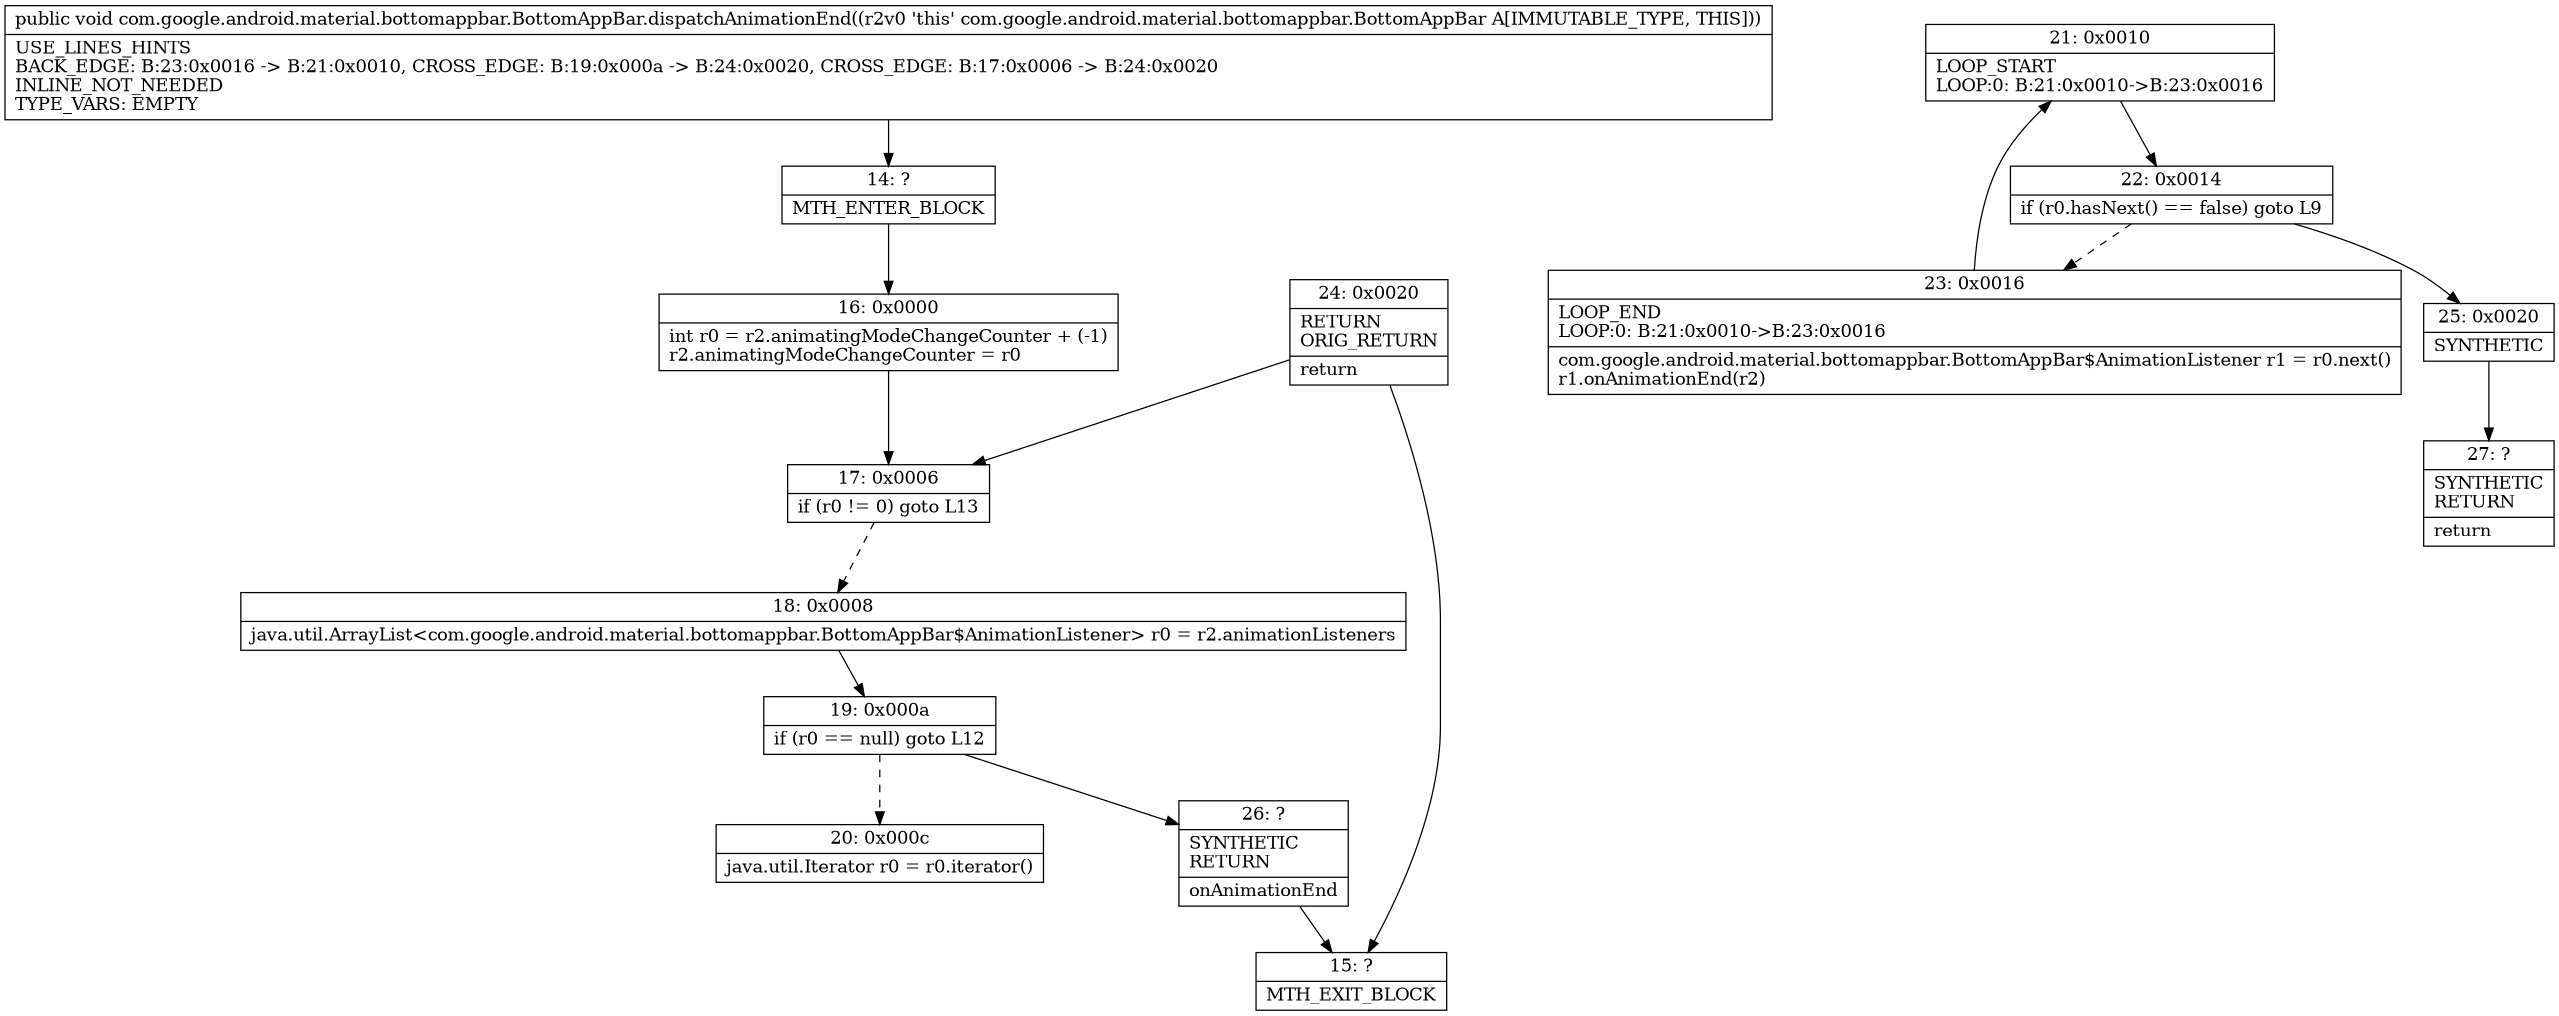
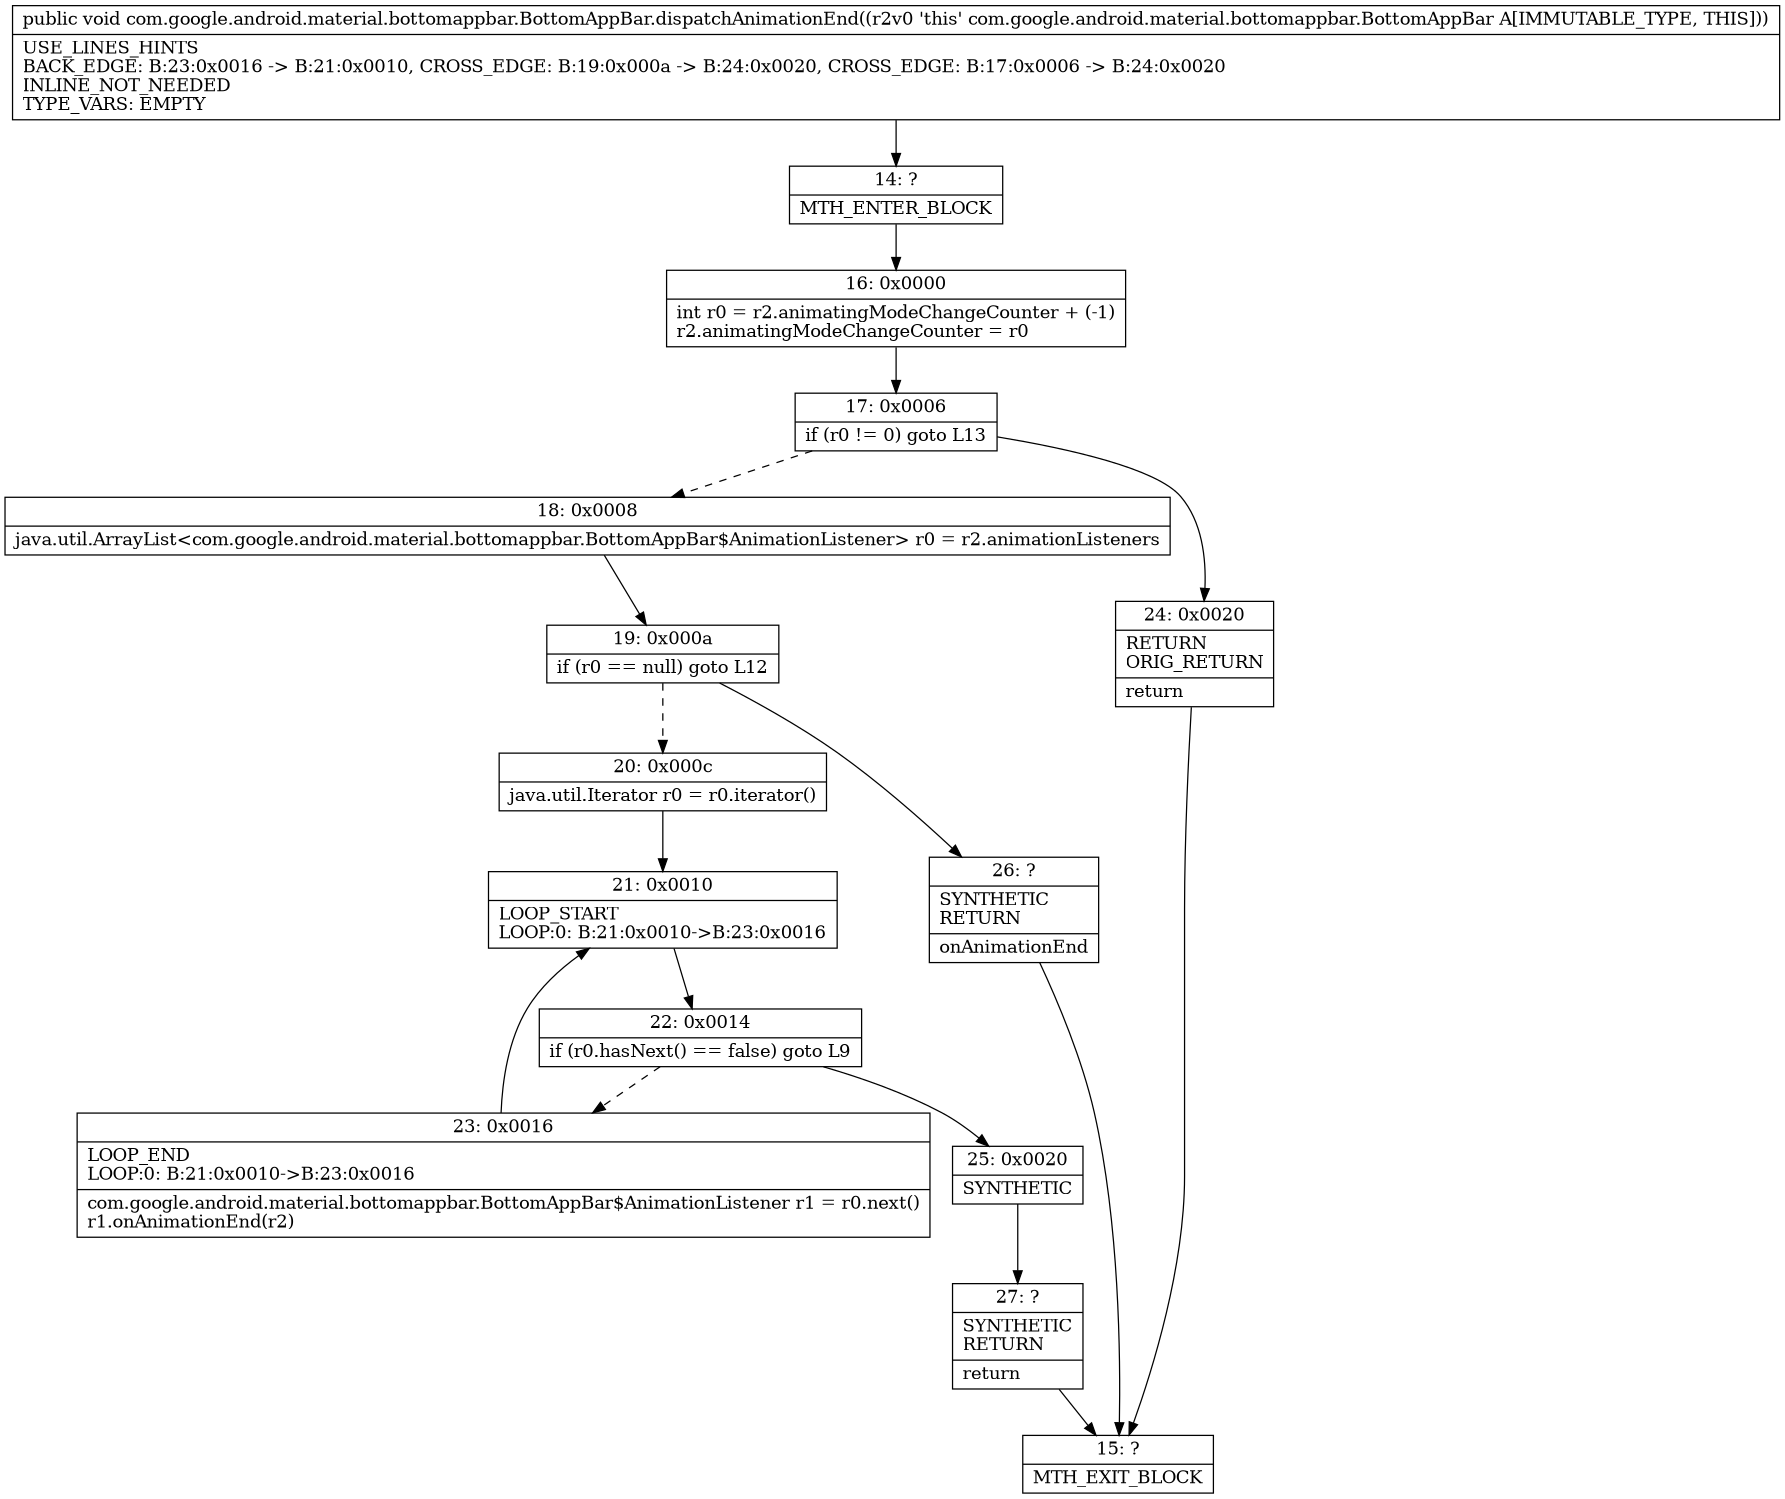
edge "24: 0x0020" -> "17: 0x0006": reversed
edge "20: 0x000c" -> "21: 0x0010": added
edge "27: ?" -> "15: ?": added
